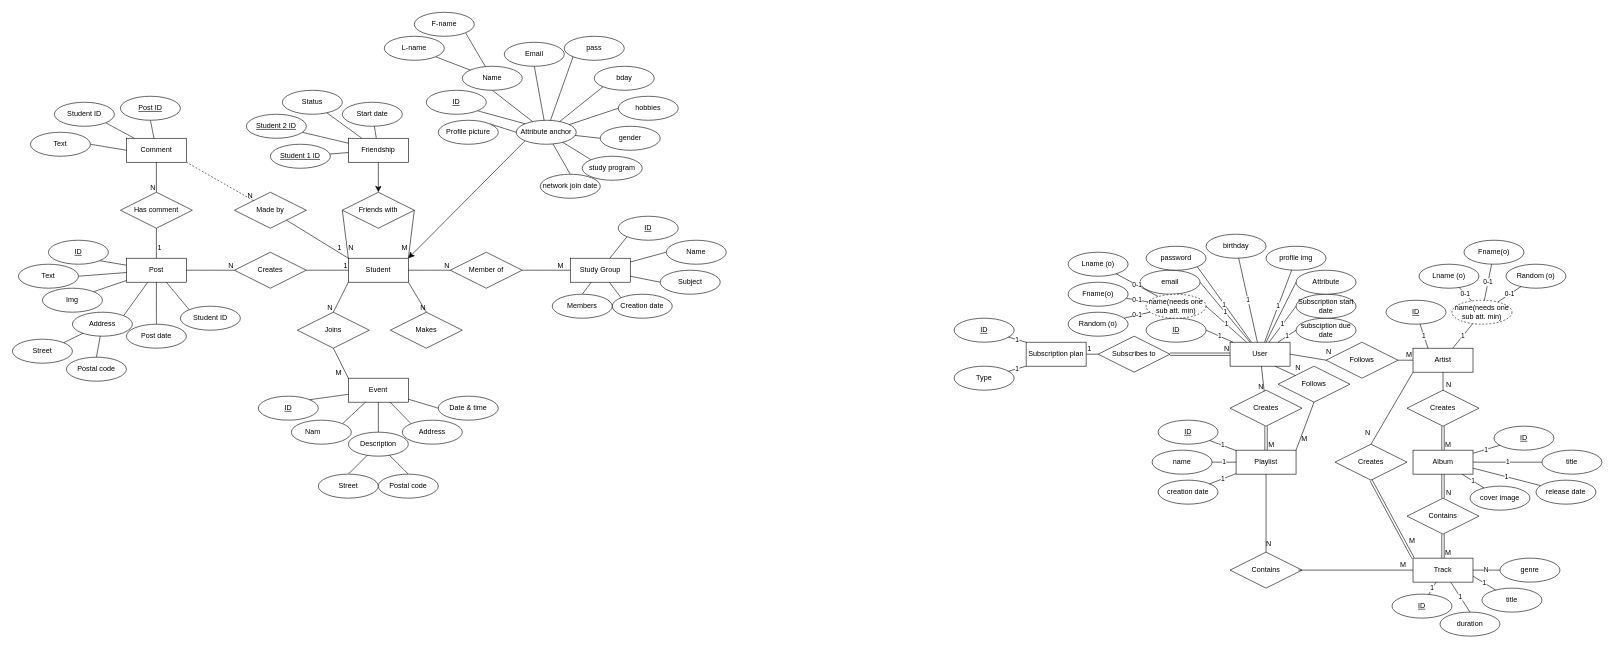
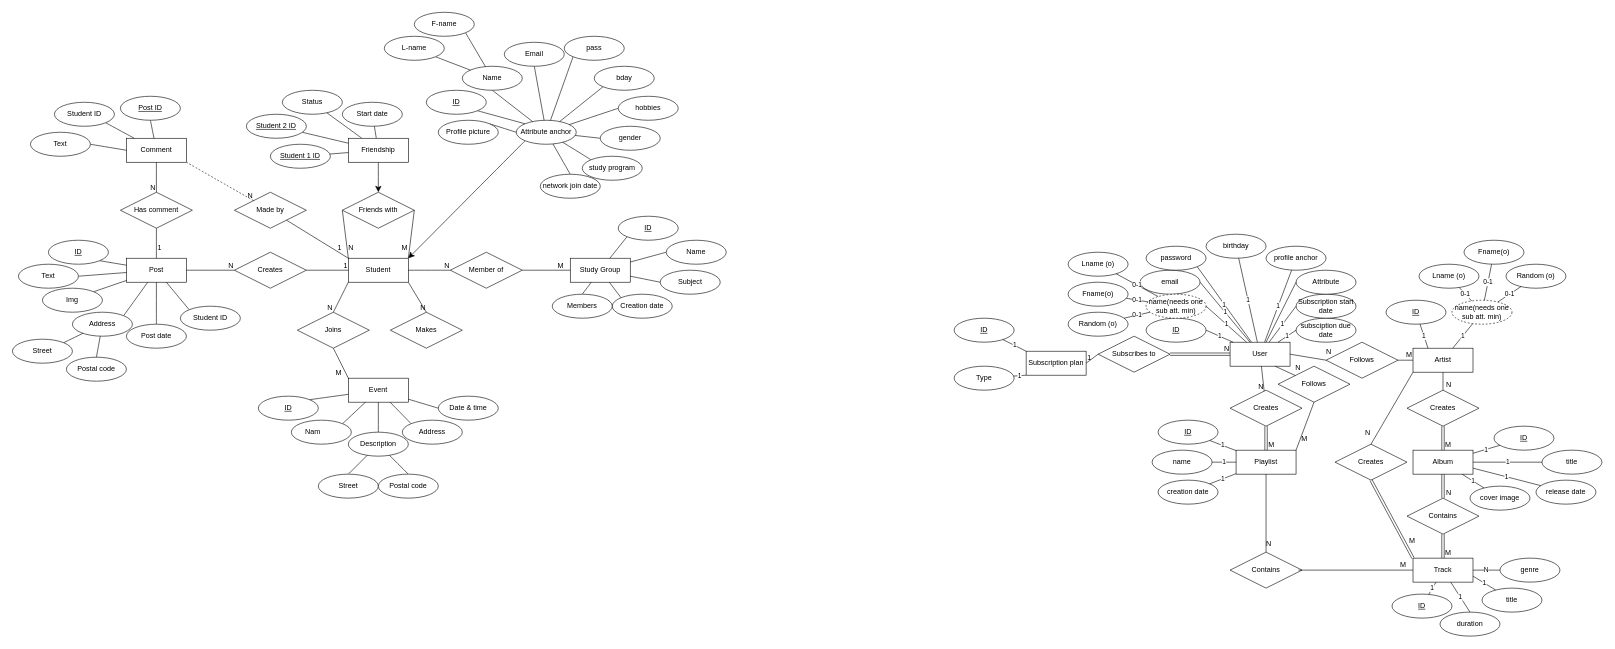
node "profile img": label "profile img" -> "profile anchor"
node "Subscription plan": moved (1056, 354) -> (1056, 363)
